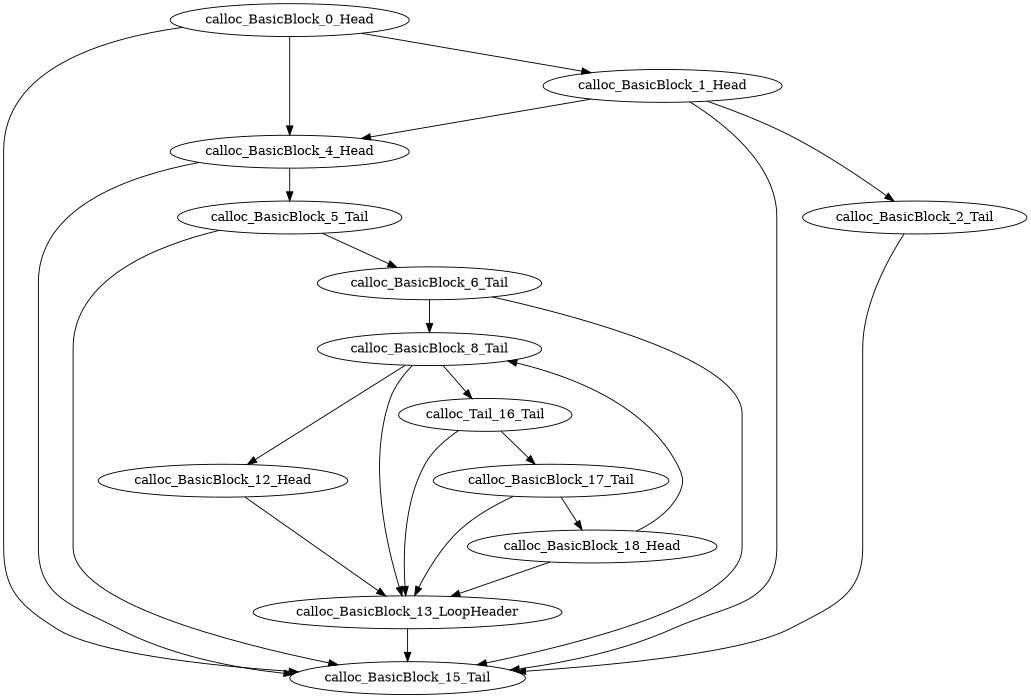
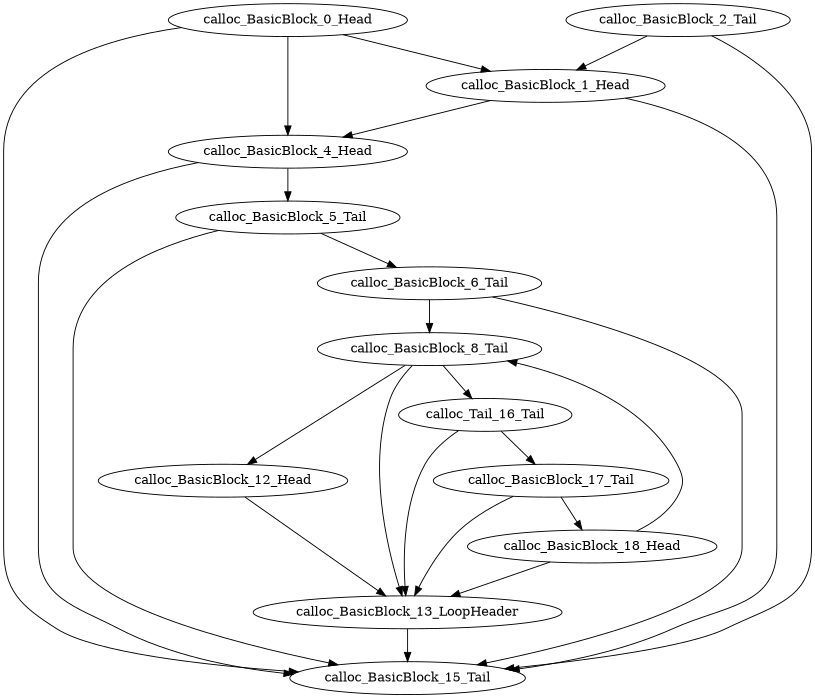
edge "calloc_BasicBlock_1_Head" -> "calloc_BasicBlock_2_Tail": reversed
